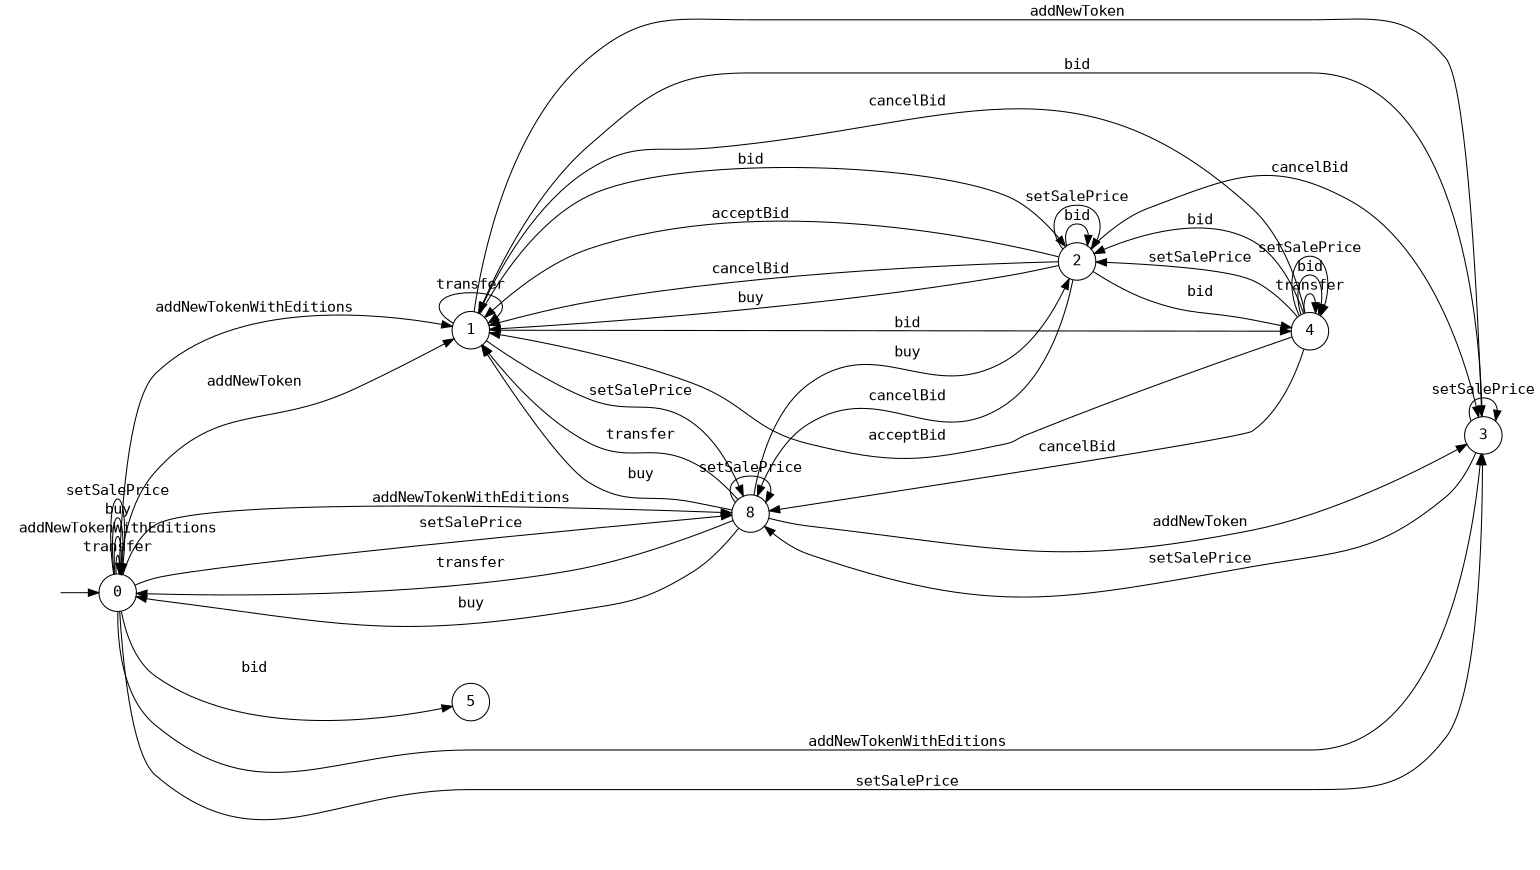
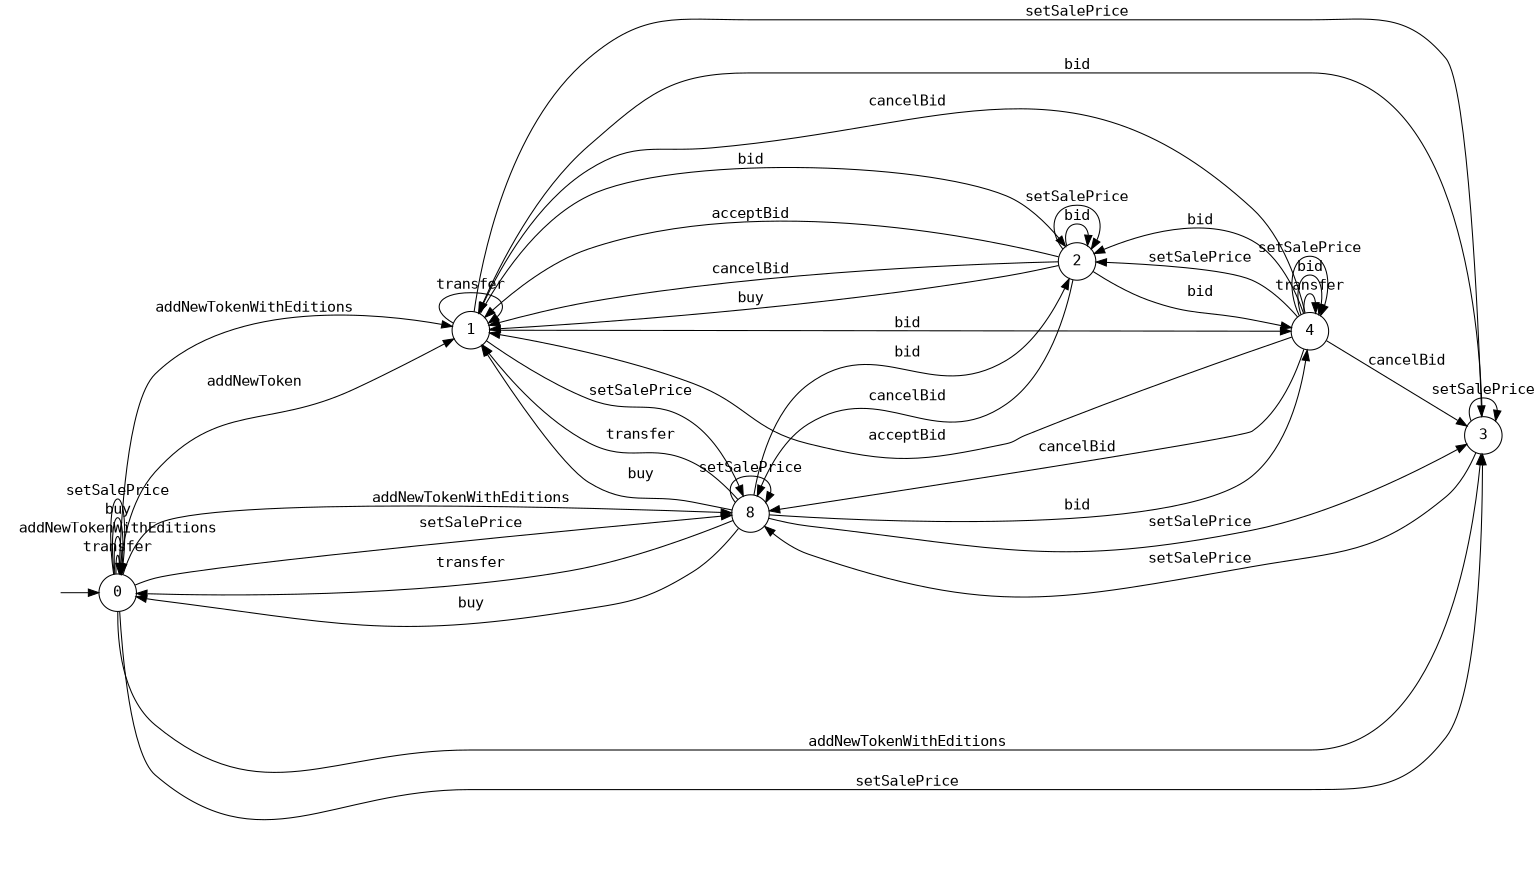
edge "1" -> "3": label "addNewToken" -> "setSalePrice"
edge "2" -> "3": now "4" -> "3"
edge "8" -> "2": label "buy" -> "bid"
edge "8" -> "4": added, label "bid"
edge "8" -> "3": label "addNewToken" -> "setSalePrice"
node "5": removed
